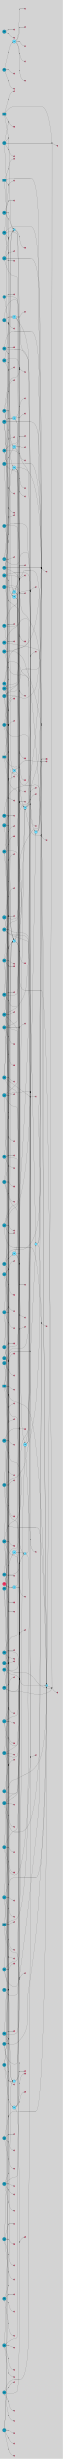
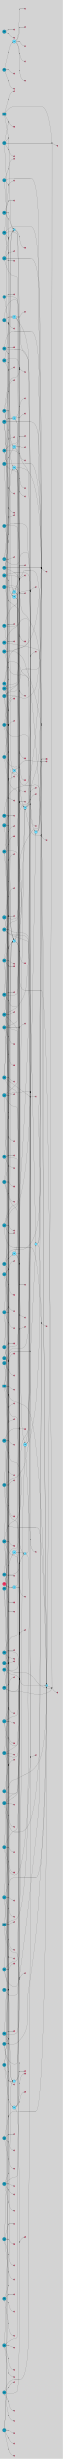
node "T379": shape box -> circle
node "T195": shape box -> circle
